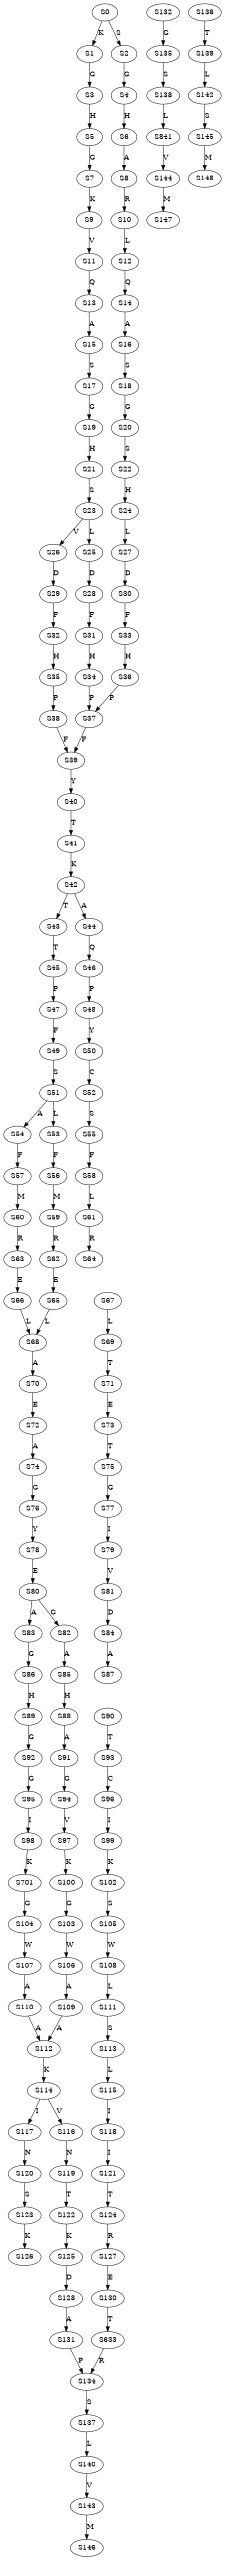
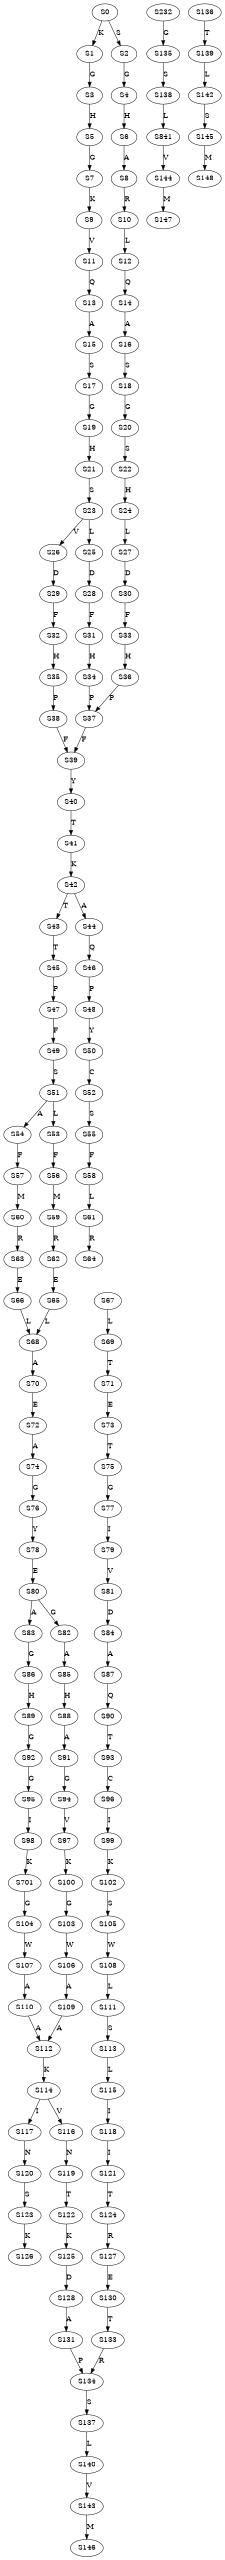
node "S132": label "S132" -> "S232"
edge "S87" -> "S90": added, label "Q"
node "S633": label "S633" -> "S133"
